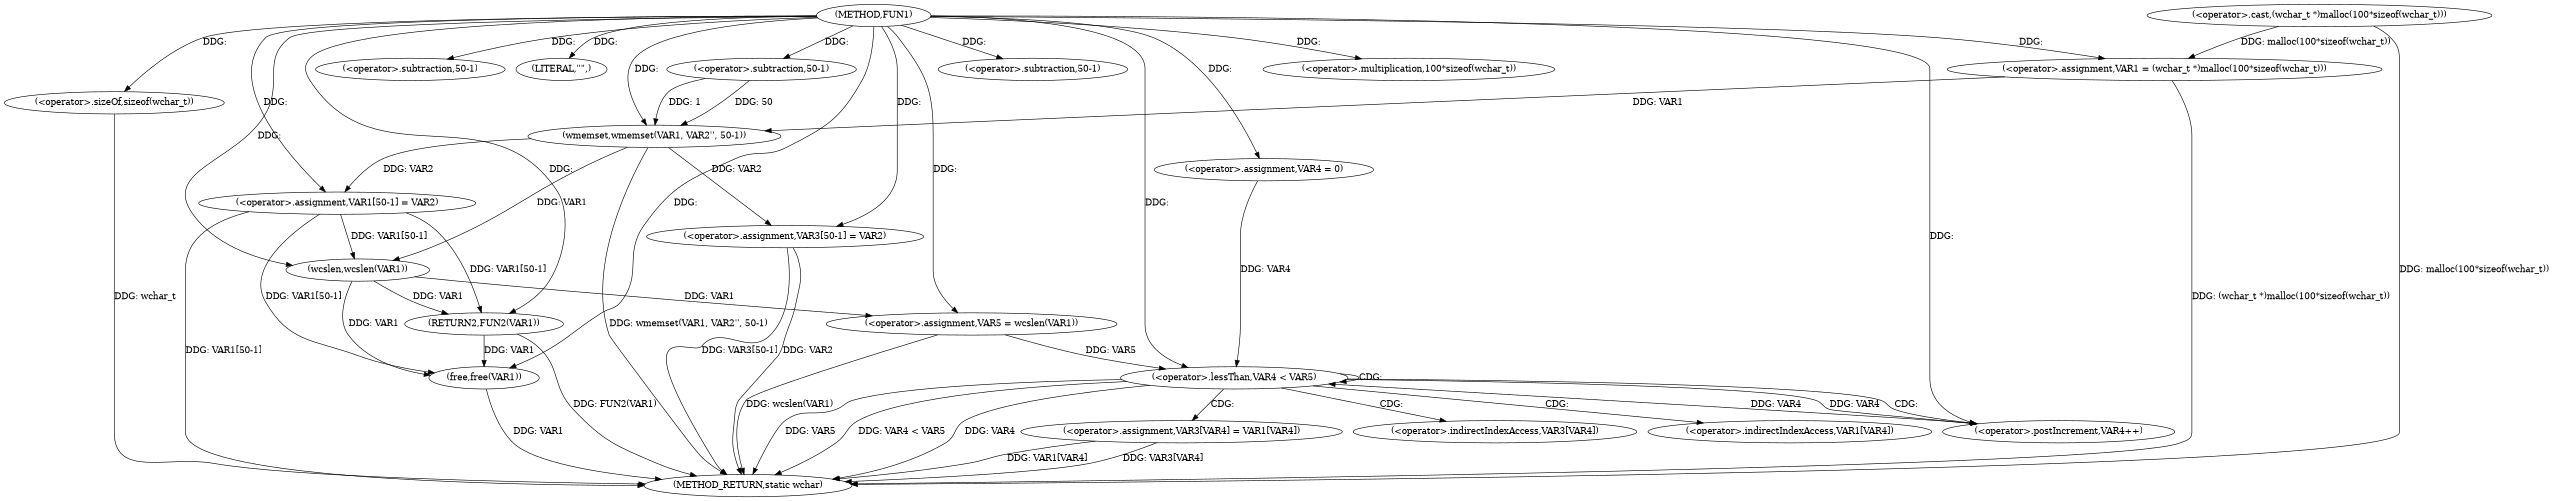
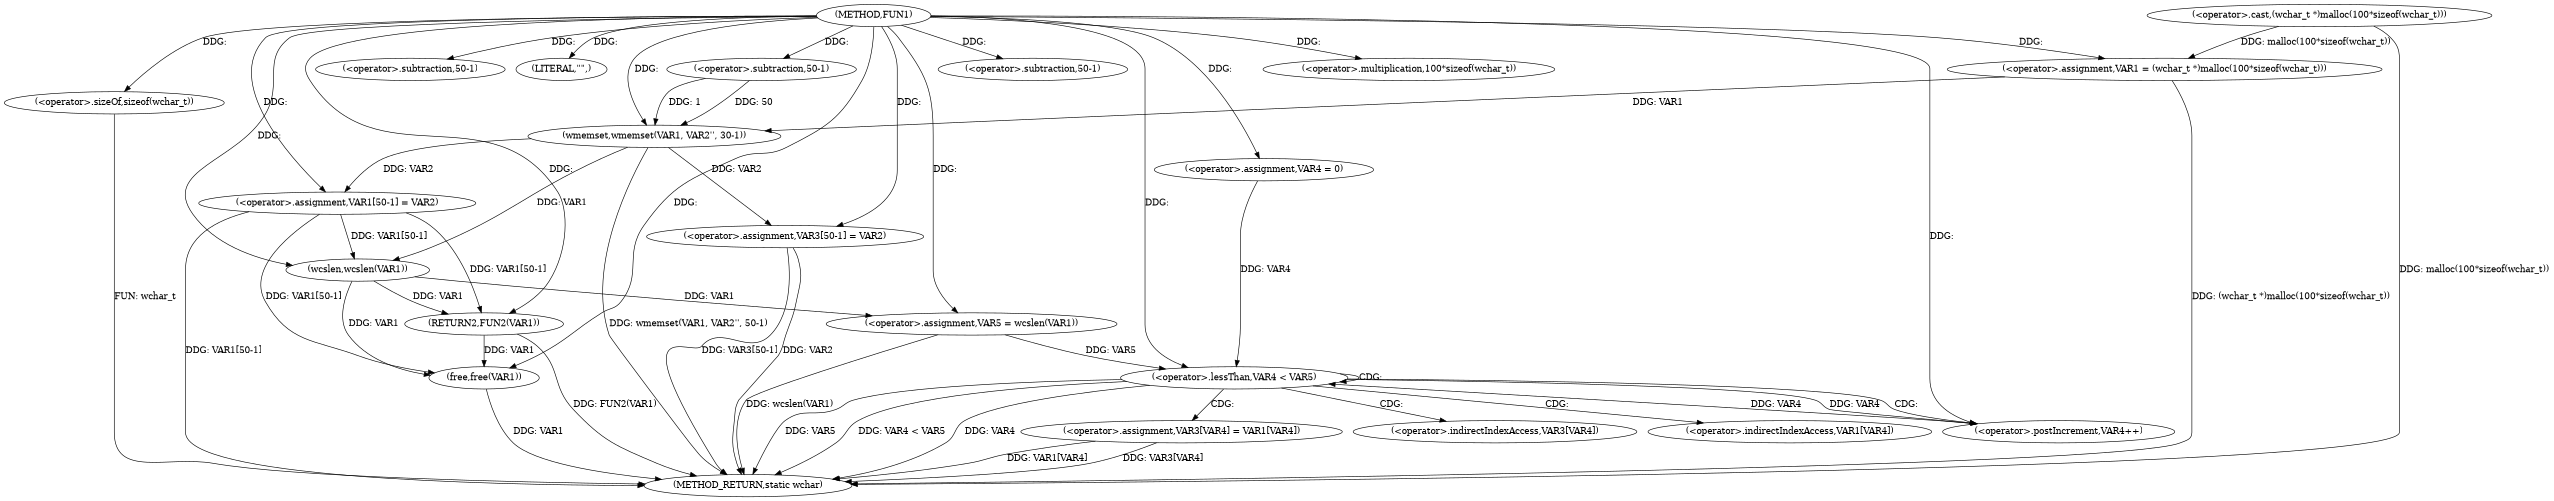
node "(wmemset,wmemset(VAR1, VAR2'', 50-1))": label "(wmemset,wmemset(VAR1, VAR2'', 50-1))" -> "(wmemset,wmemset(VAR1, VAR2'', 30-1))"
edge "(<operator>.sizeOf,sizeof(wchar_t))" -> "(METHOD_RETURN,static wchar)": label "DDG: wchar_t" -> "FUN: wchar_t"
